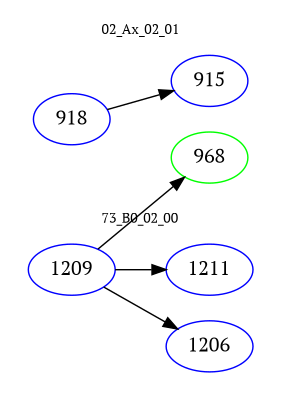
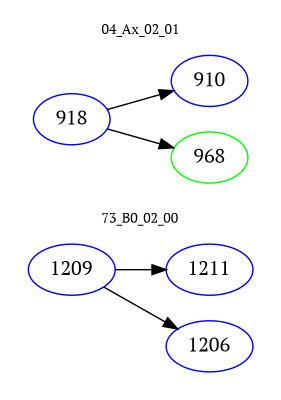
cluster "02_Ax_02_01": label "02_Ax_02_01" -> "04_Ax_02_01"
node "915": label "915" -> "910"
edge "1209" -> "968": now "918" -> "968"
